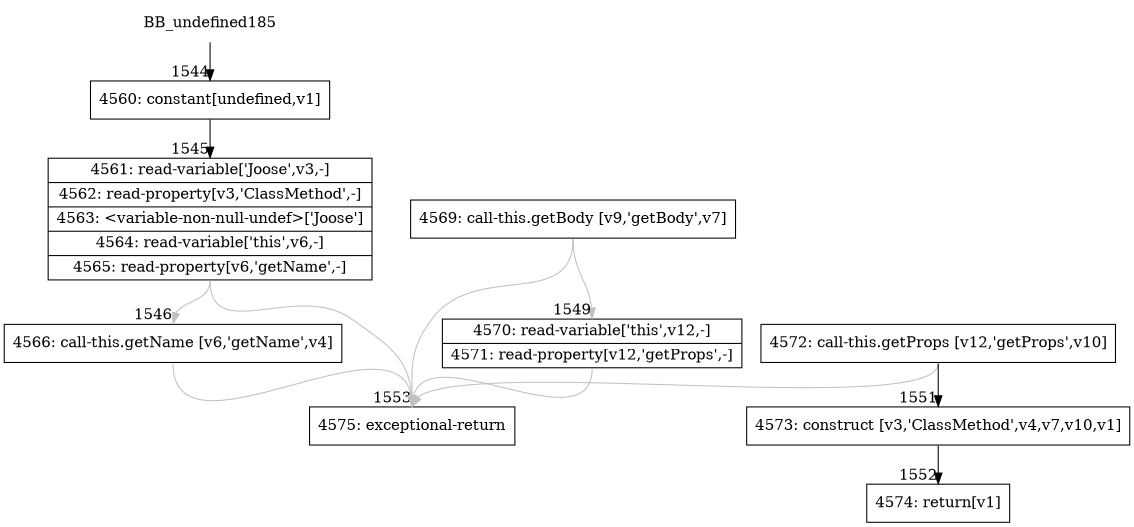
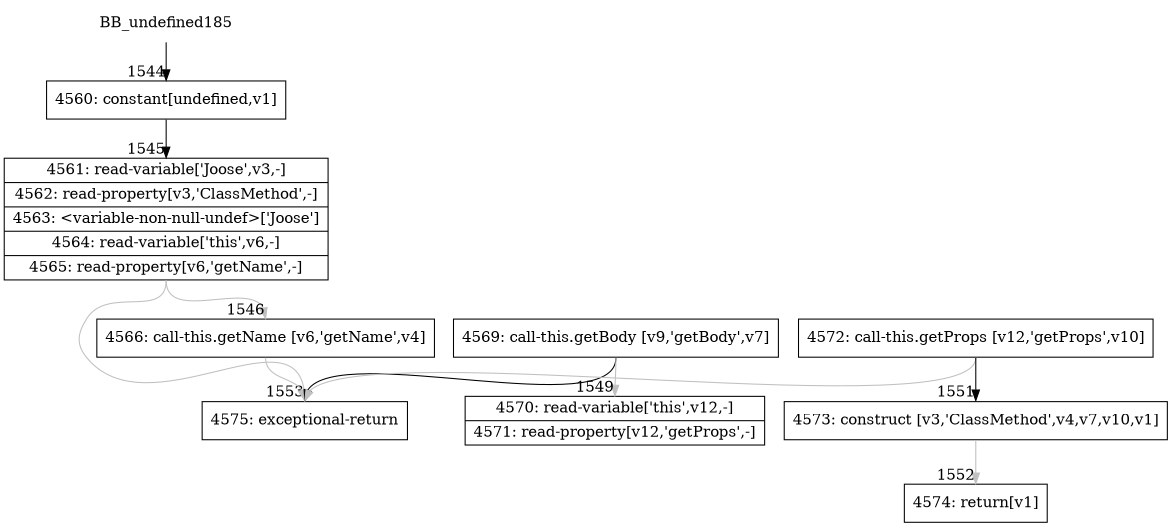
edge "4569: call-this.getBody [v9,'getBody',v7]" -> "4575: exceptional-return": color gray -> black
edge "4570: read-variable['this',v12,-]" -> "4575: exceptional-return": removed
edge "4573: construct [v3,'ClassMethod',v4,v7,v10,v1]" -> "4574: return[v1]": color black -> gray
